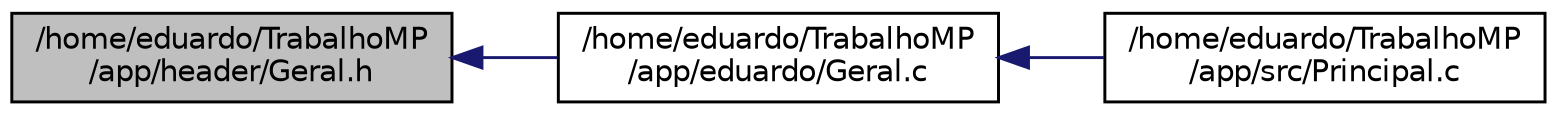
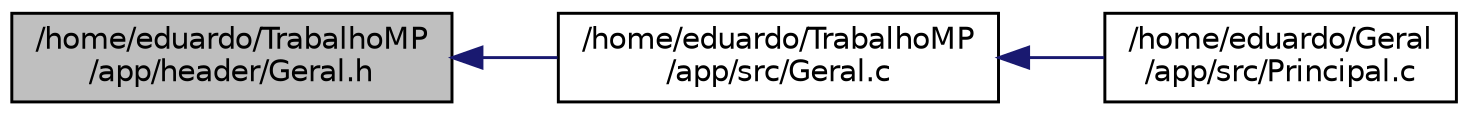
node "/home/eduardo/TrabalhoMP /app/eduardo/Geral.c": label "/home/eduardo/TrabalhoMP /app/eduardo/Geral.c" -> "/home/eduardo/TrabalhoMP /app/src/Geral.c"
node "/home/eduardo/TrabalhoMP /app/src/Principal.c": label "/home/eduardo/TrabalhoMP /app/src/Principal.c" -> "/home/eduardo/Geral /app/src/Principal.c"
